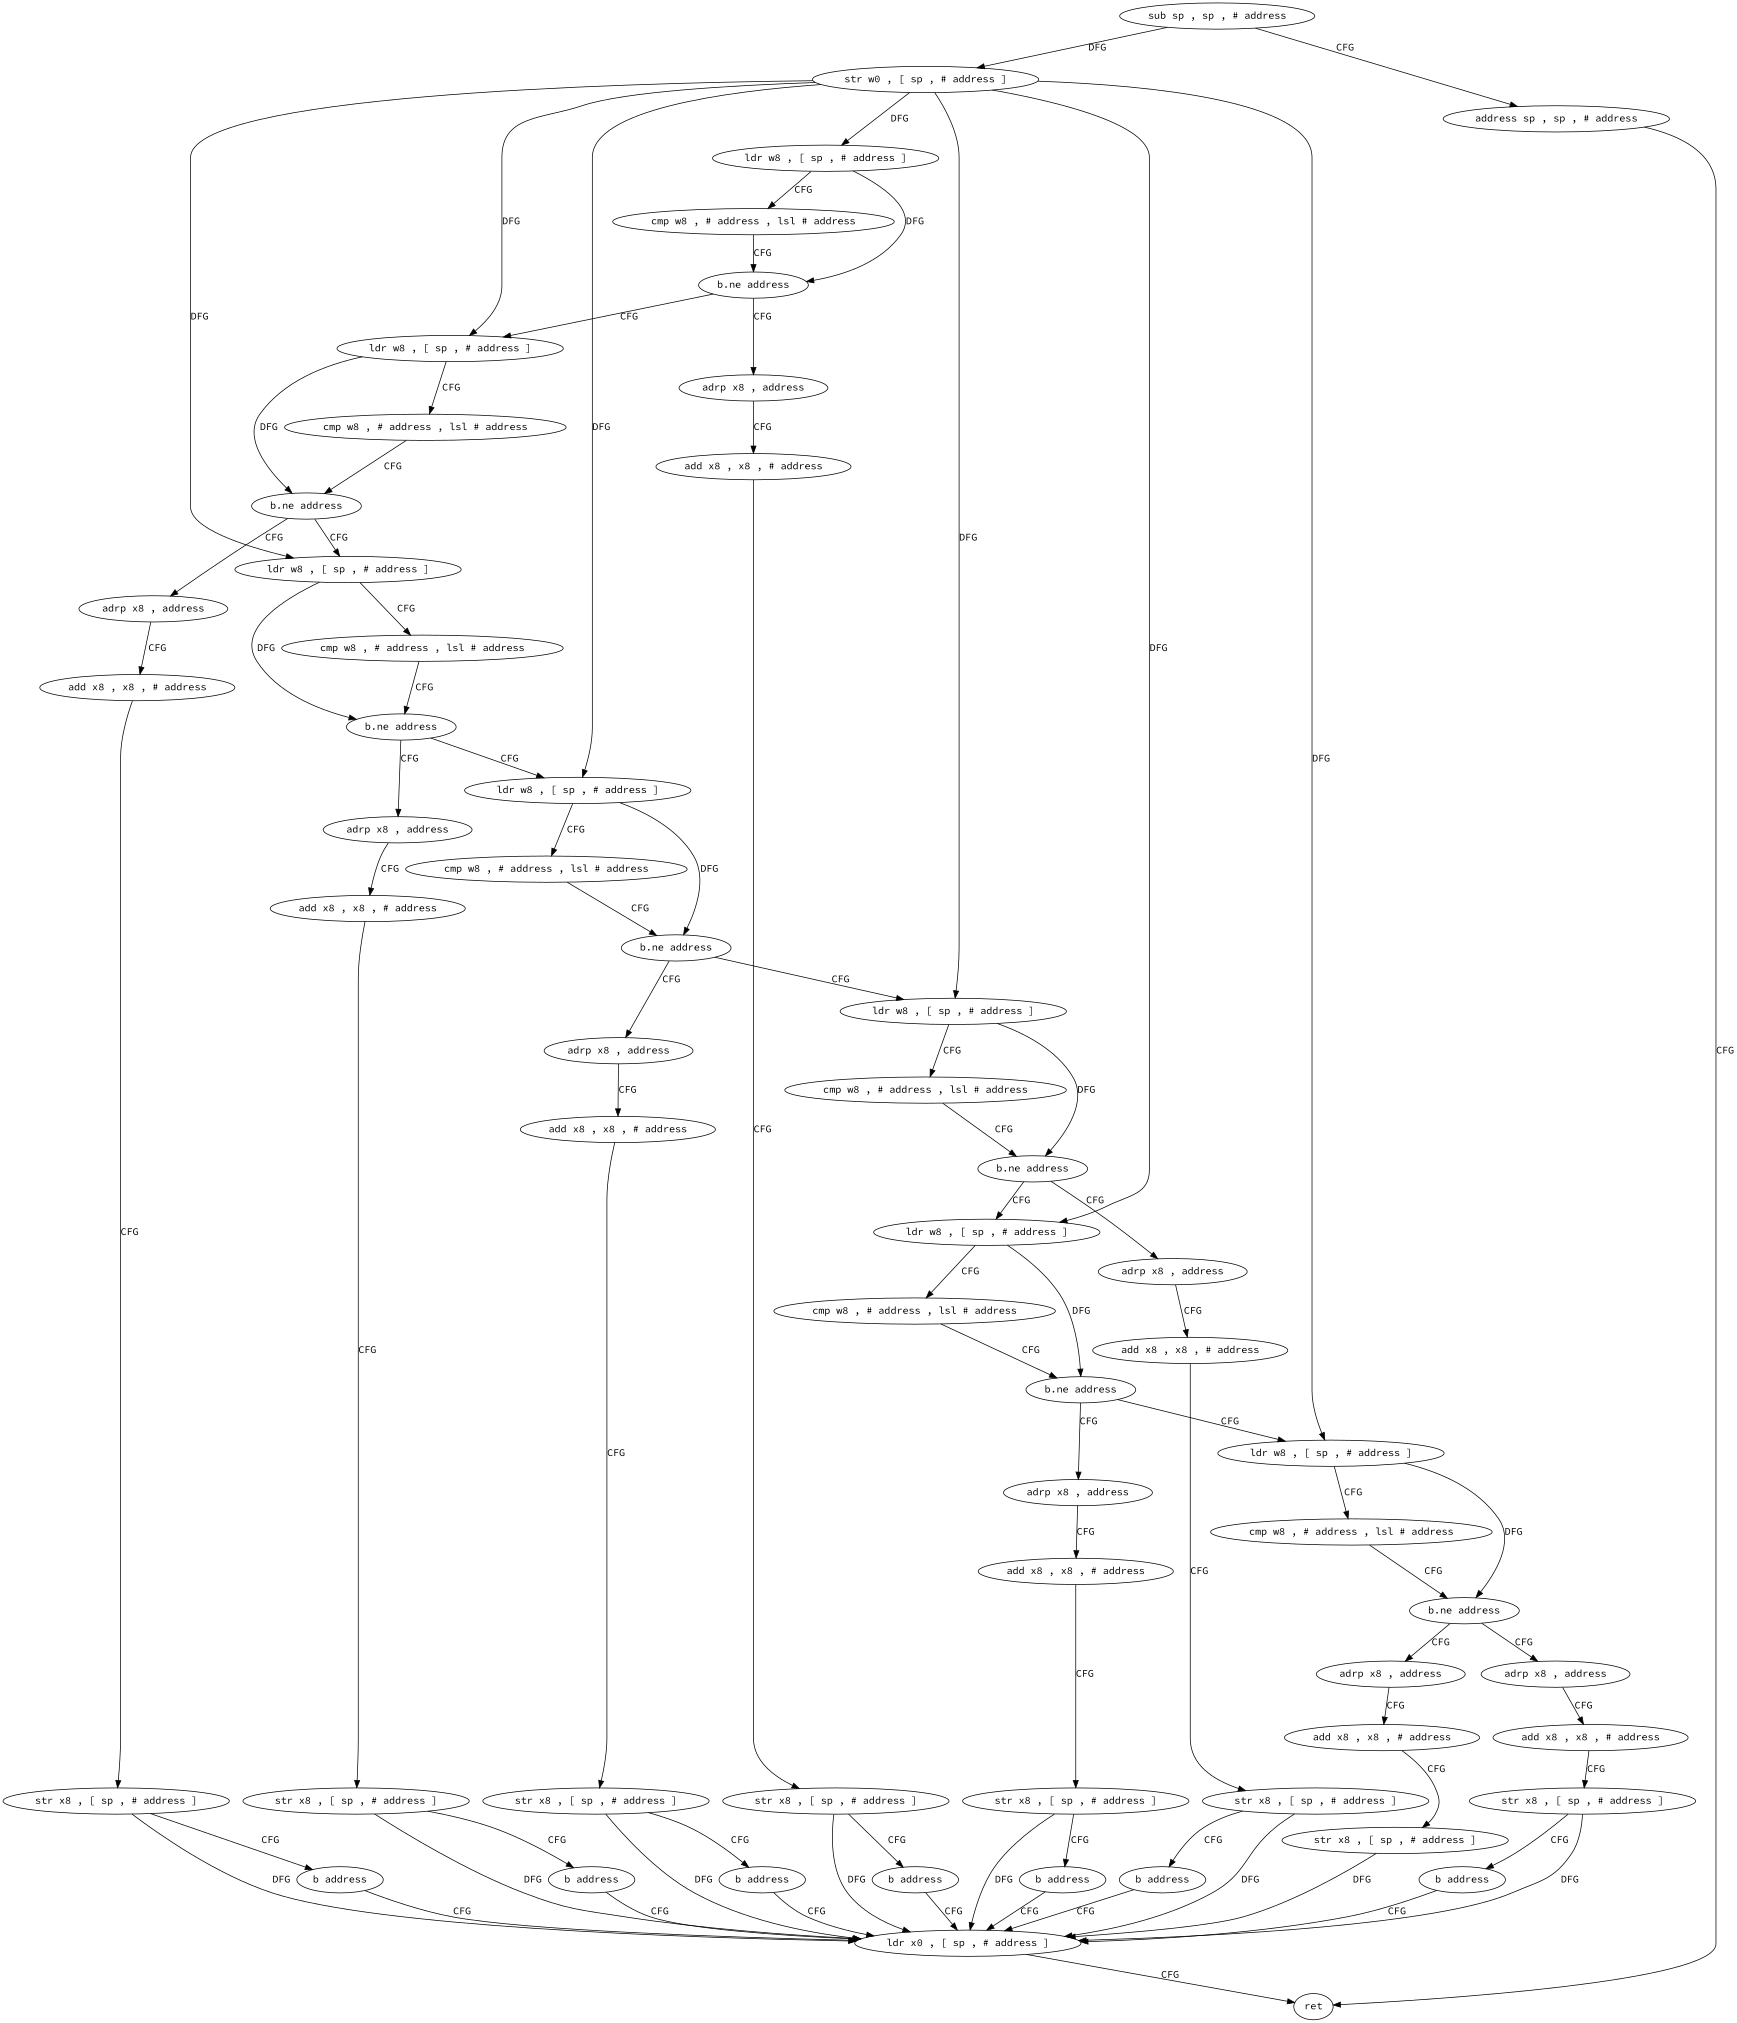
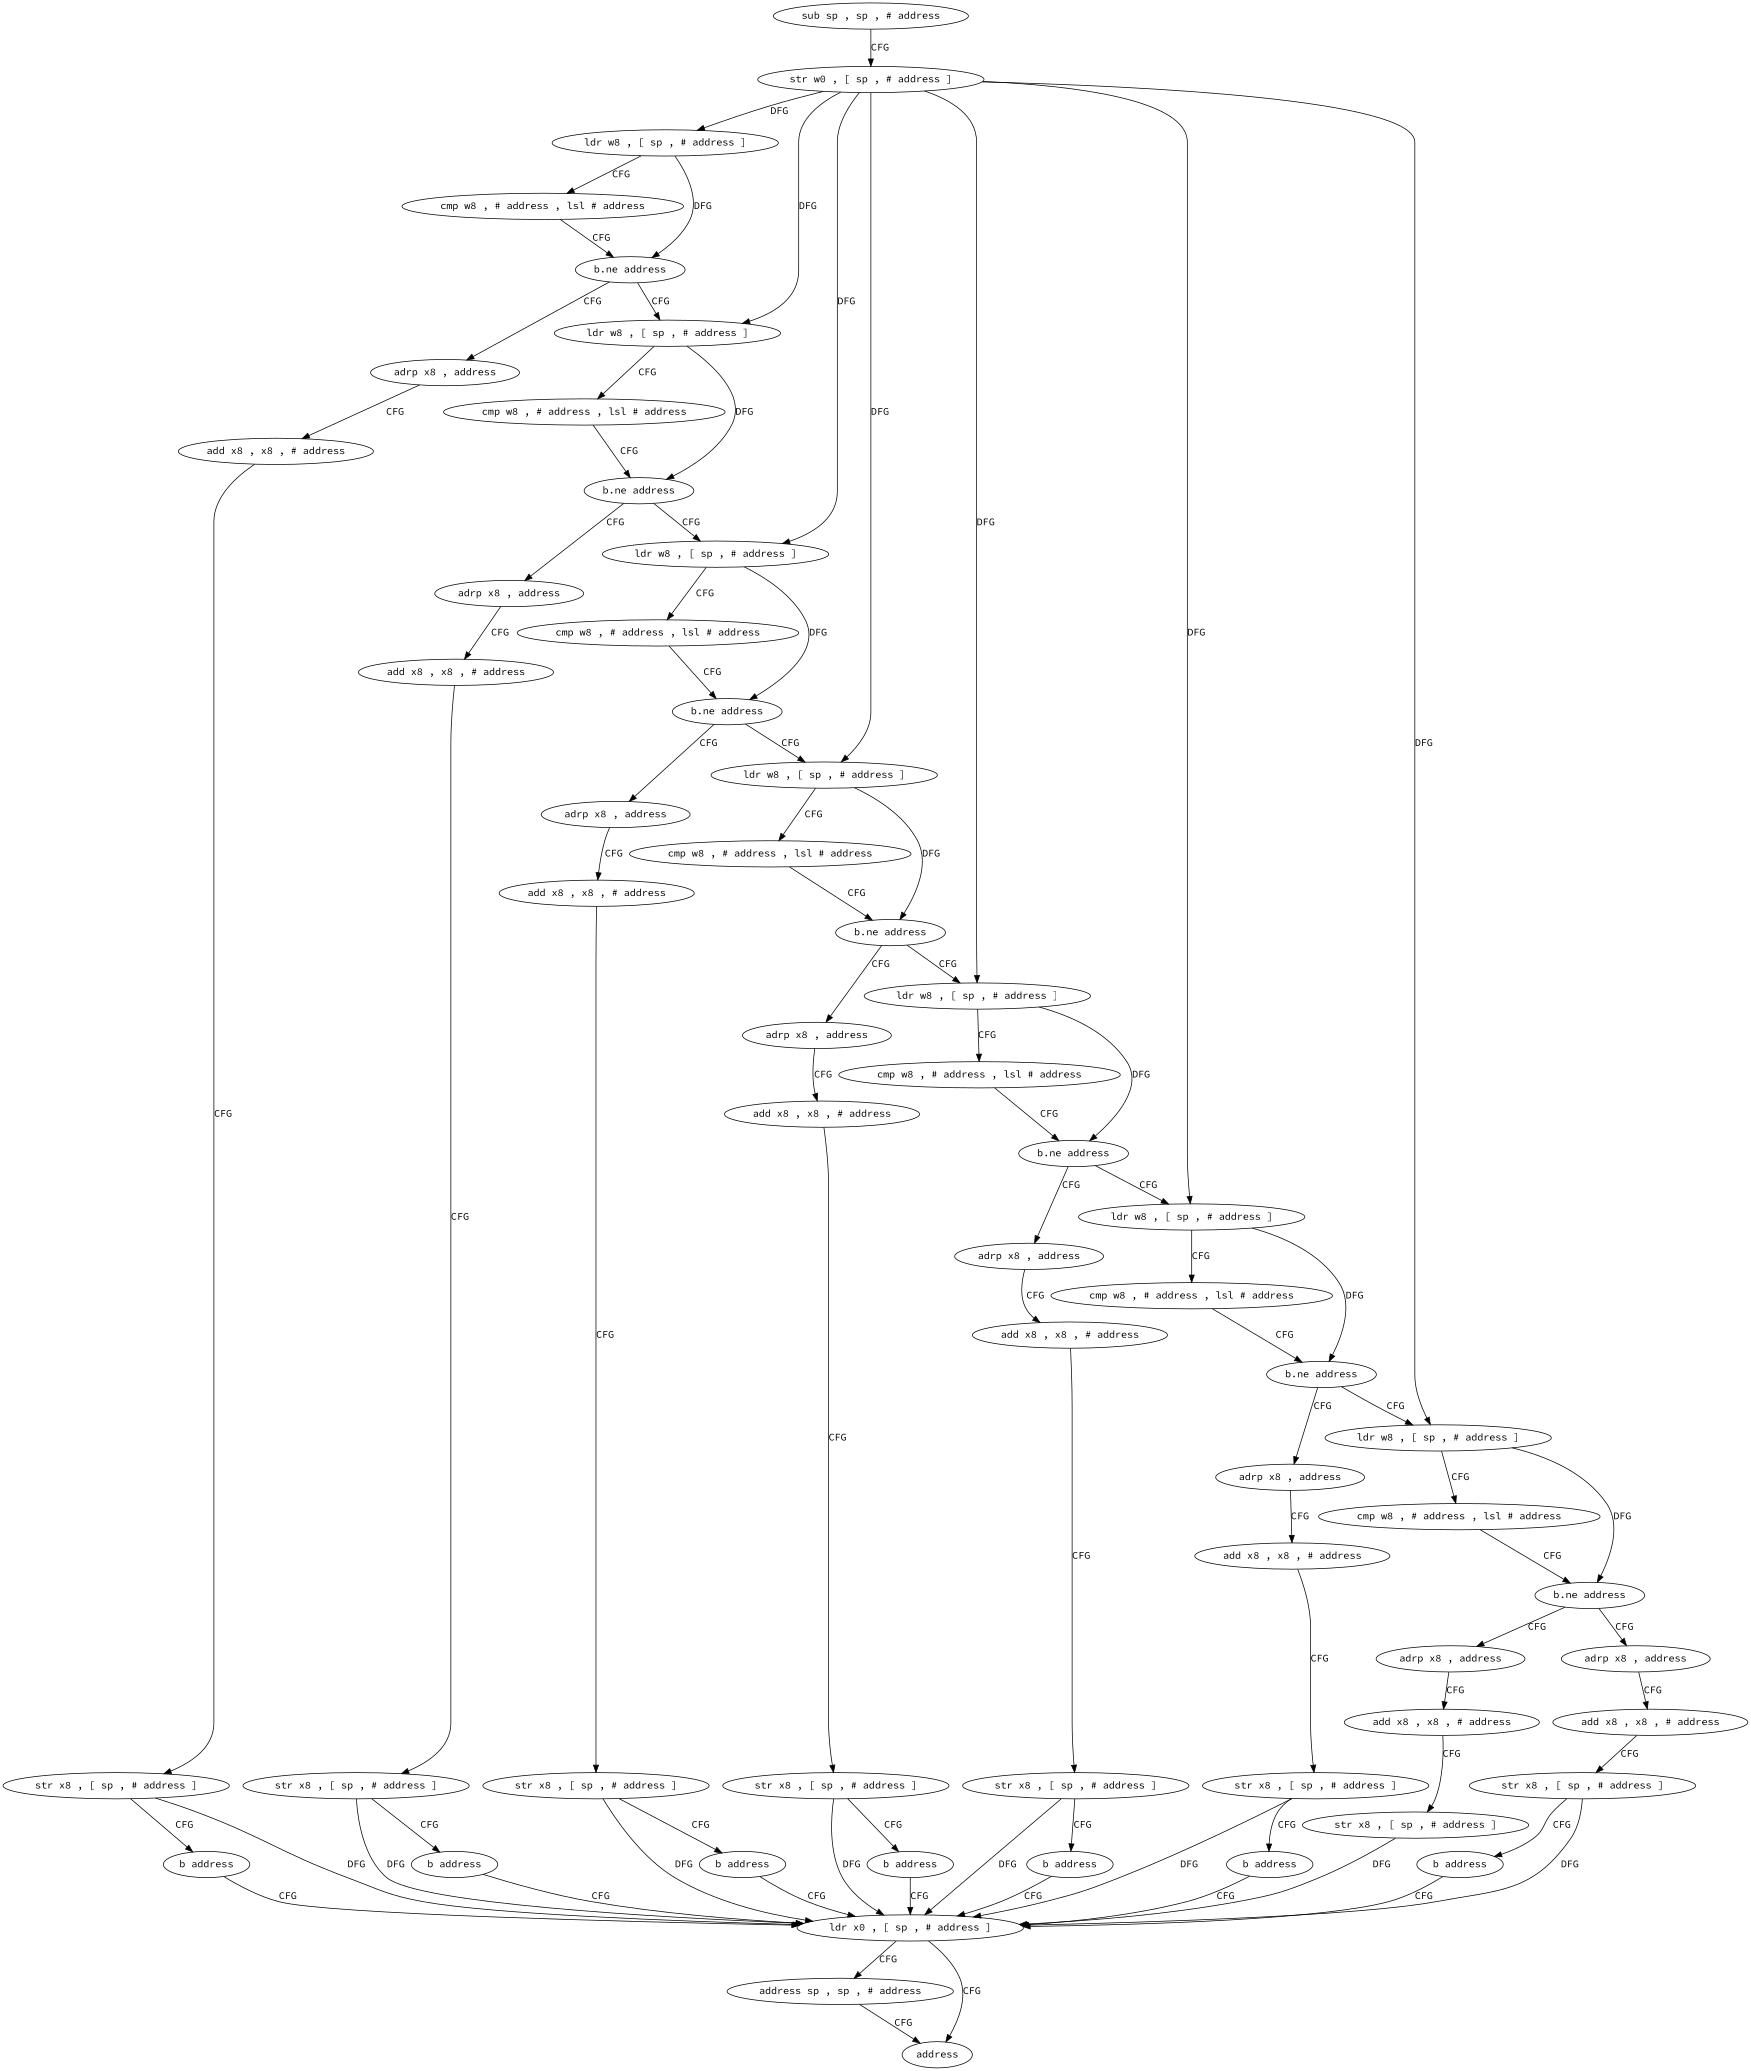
edge "sub sp , sp , # address" -> "str w0 , [ sp , # address ]": label "DFG" -> "CFG"
edge "sub sp , sp , # address" -> "address sp , sp , # address": now "ldr x0 , [ sp , # address ]" -> "address sp , sp , # address"
node "ret": label "ret" -> "address"
